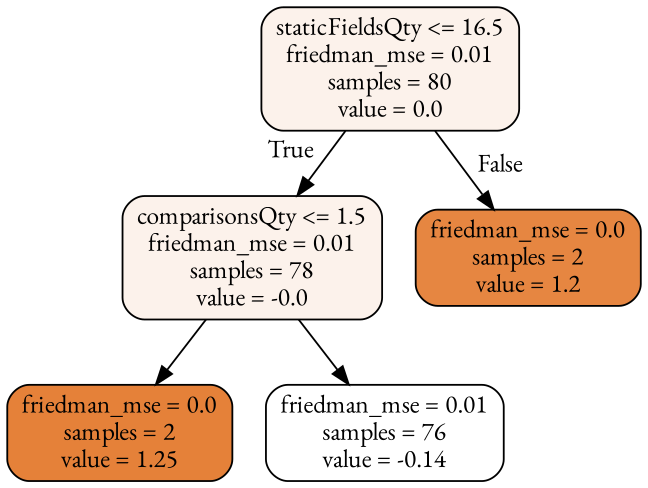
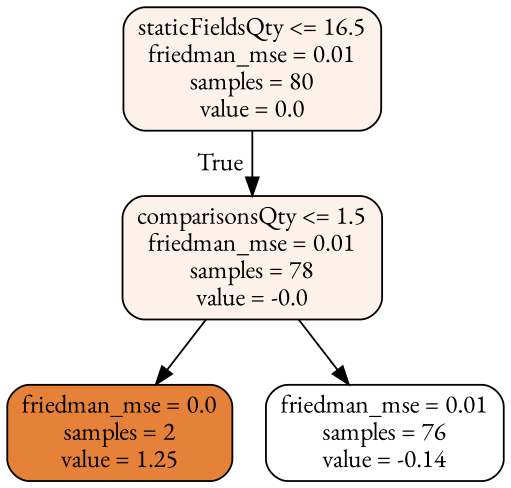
node "friedman_mse = 0.0 samples = 2 value = 1.2": removed
